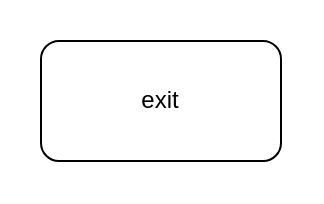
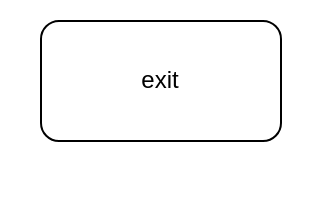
node "exit": moved (161, 101) -> (161, 81)
